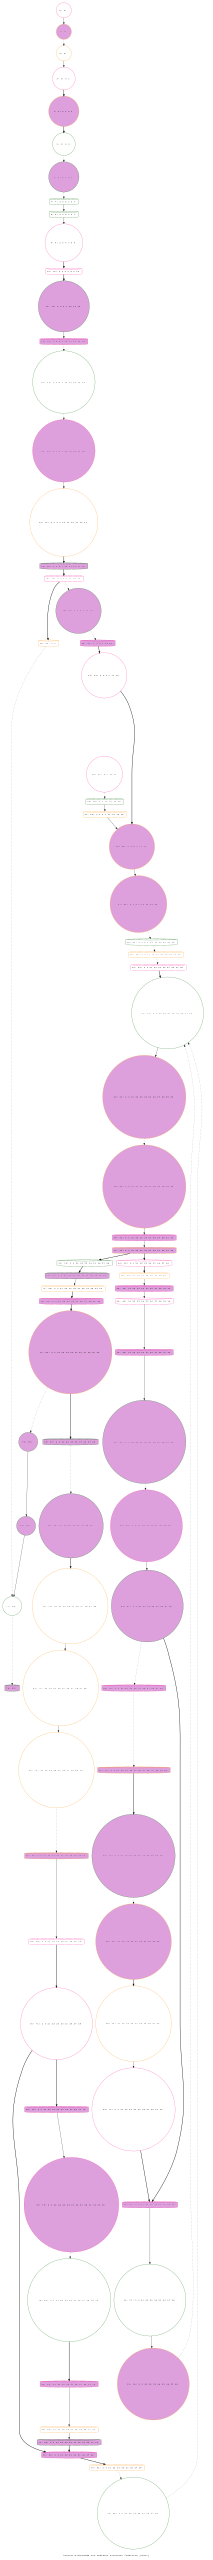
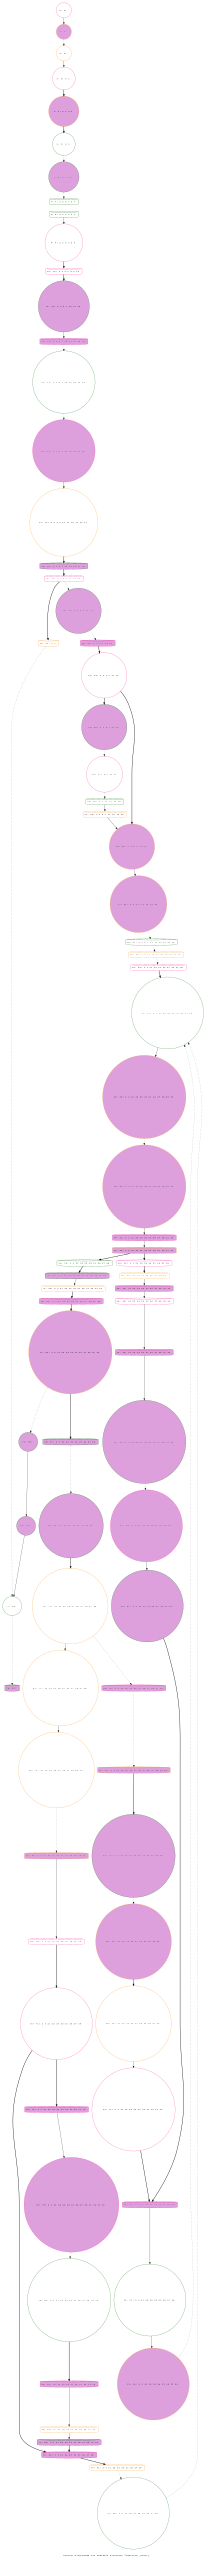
edge "7, 7: 2 3 4 5 6 7" -> "8, 8: 2 3 4 5 6 7": removed
node "22, 26: 2 3 4 5 11 12": added
edge "43, 47: 2 3 21 22 23 24 25 26 27 28" -> "44, 50: 2 3 21 22 23 24 25 26 27 28 37 38": now "60, 70: 21 22 23 24 25 26 27 28 47 48" -> "44, 50: 2 3 21 22 23 24 25 26 27 28 37 38"
